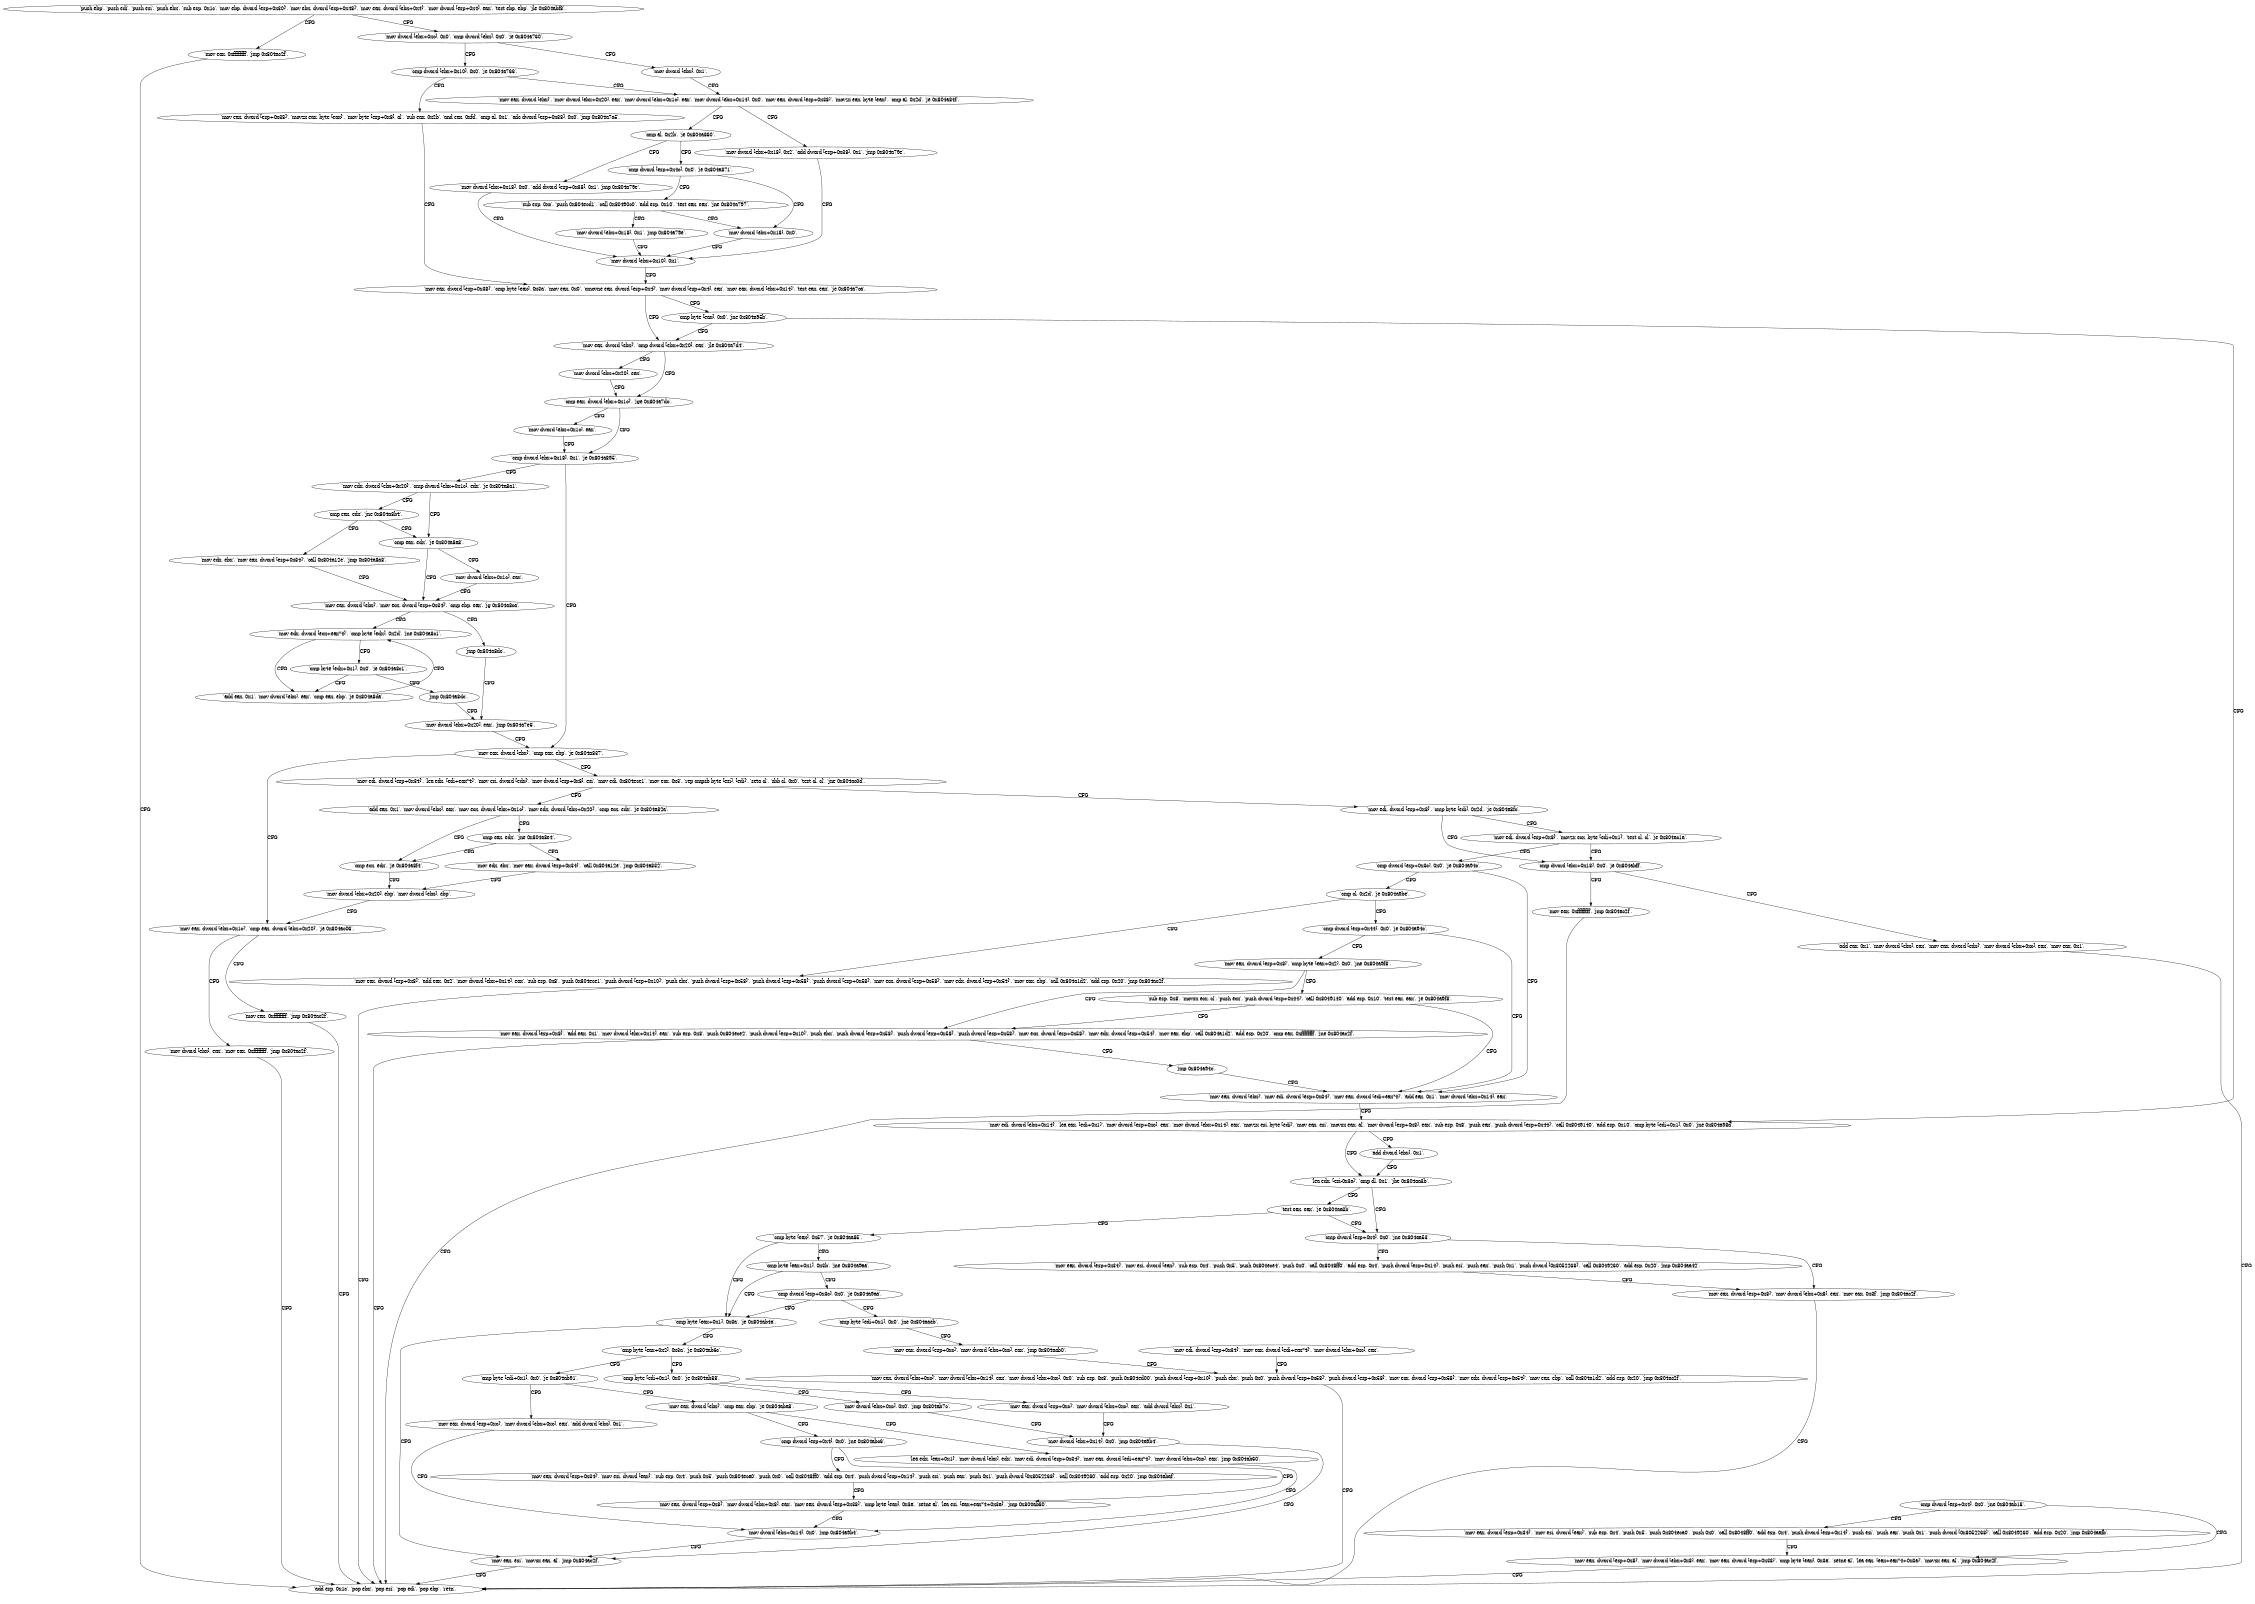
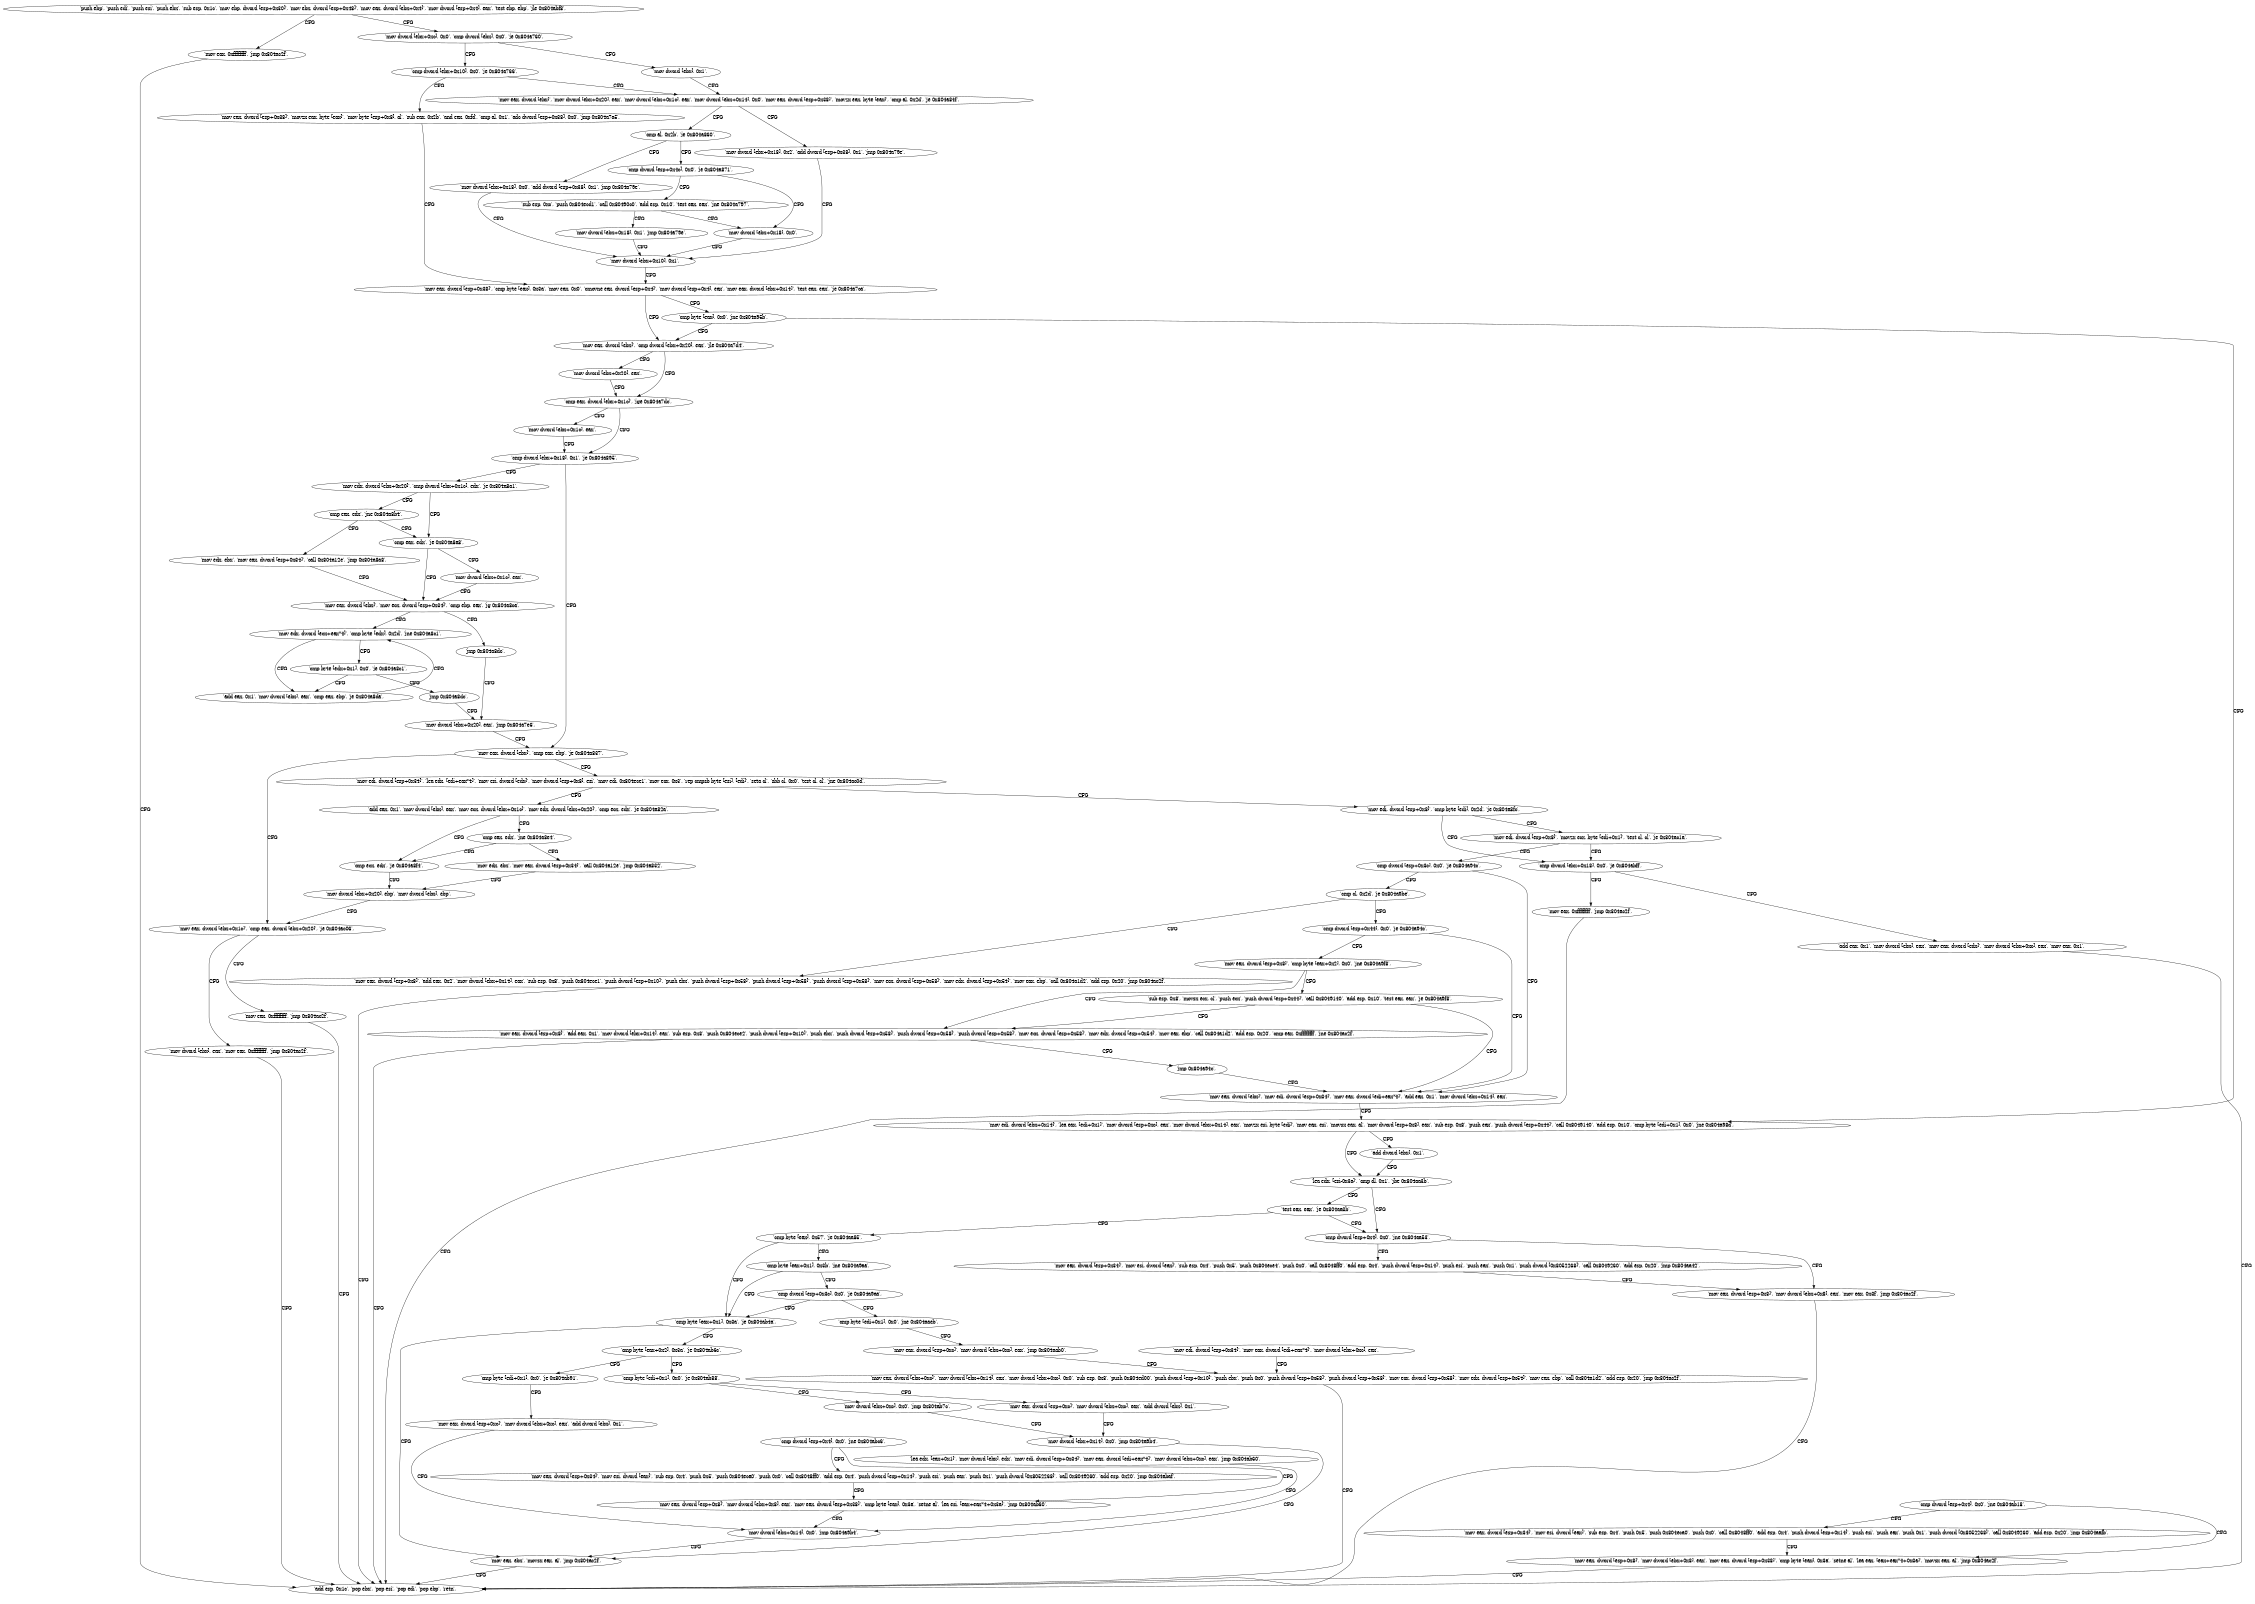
node "'mov eax, dword [ebx]', 'cmp eax, ebp', 'je 0x804aba8',": removed
node "'mov eax, esi', 'movsx eax, al', 'jmp 0x804ac2f',": label "'mov eax, esi', 'movsx eax, al', 'jmp 0x804ac2f'," -> "'mov eax, ebx', 'movsx eax, al', 'jmp 0x804ac2f',"
